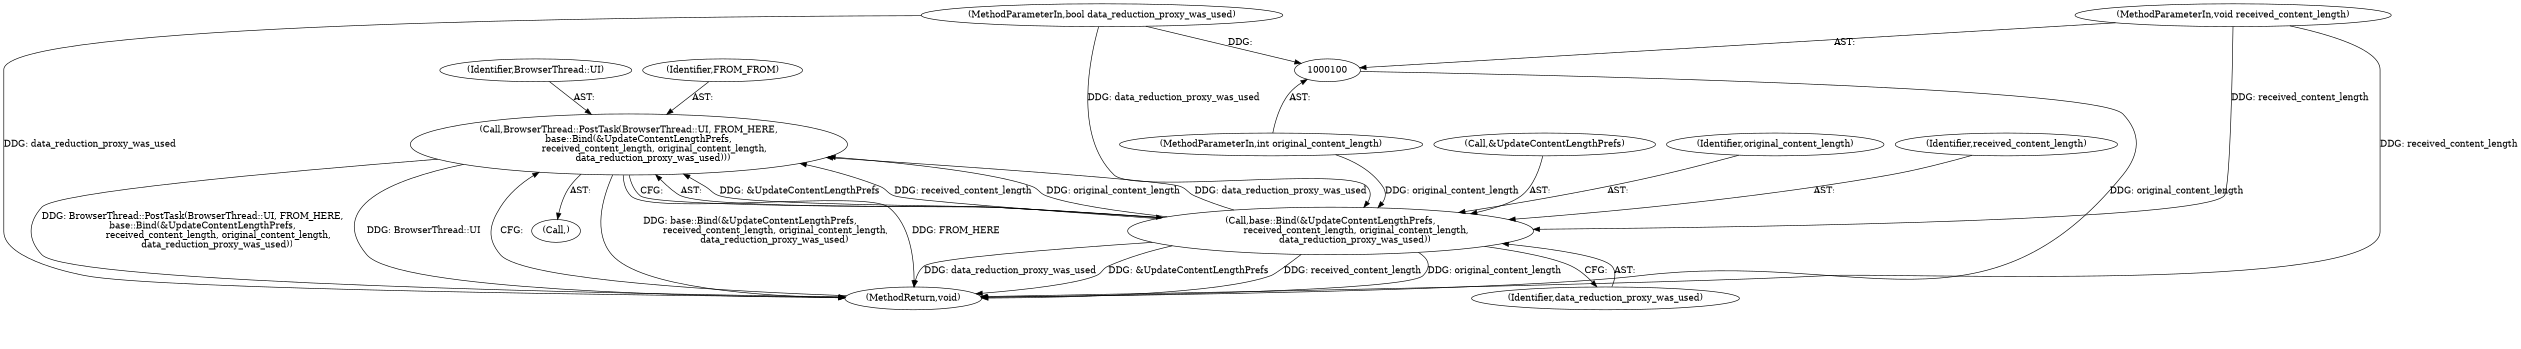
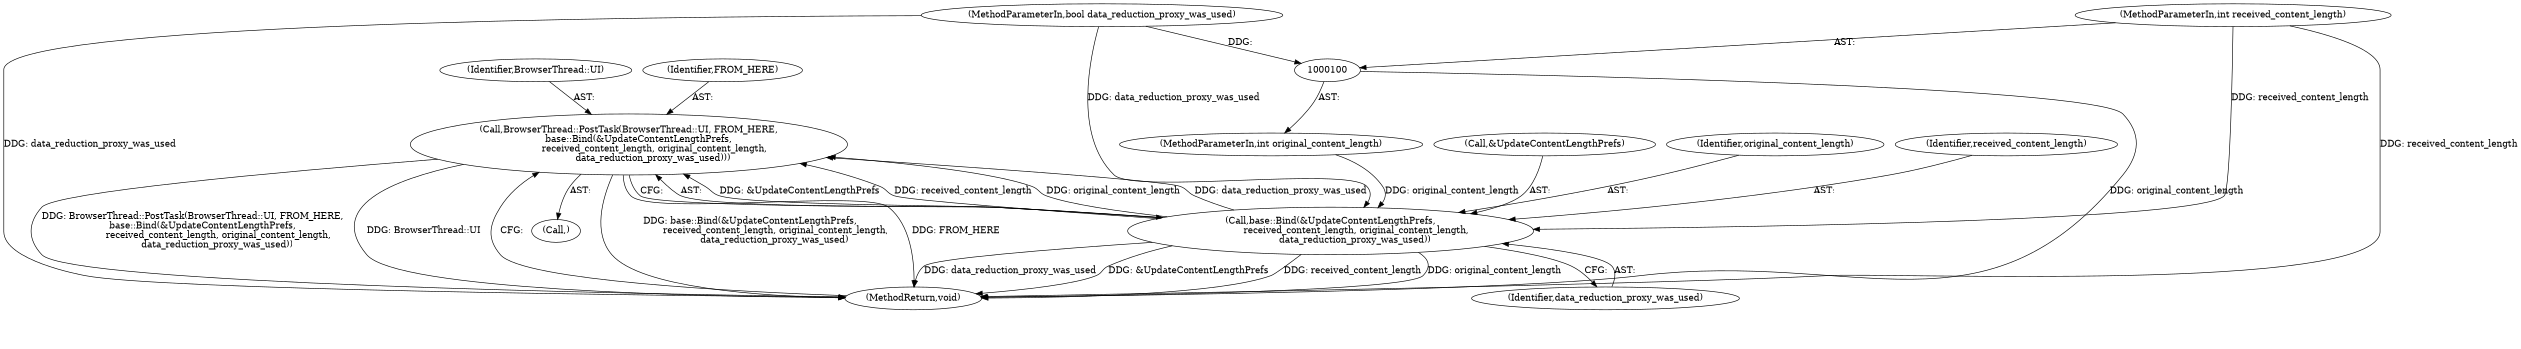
node "(MethodParameterIn,void received_content_length)": label "(MethodParameterIn,void received_content_length)" -> "(MethodParameterIn,int received_content_length)"
node "(Identifier,FROM_FROM)": label "(Identifier,FROM_FROM)" -> "(Identifier,FROM_HERE)"
edge "(MethodParameterIn,int original_content_length)" -> "1000100": reversed
